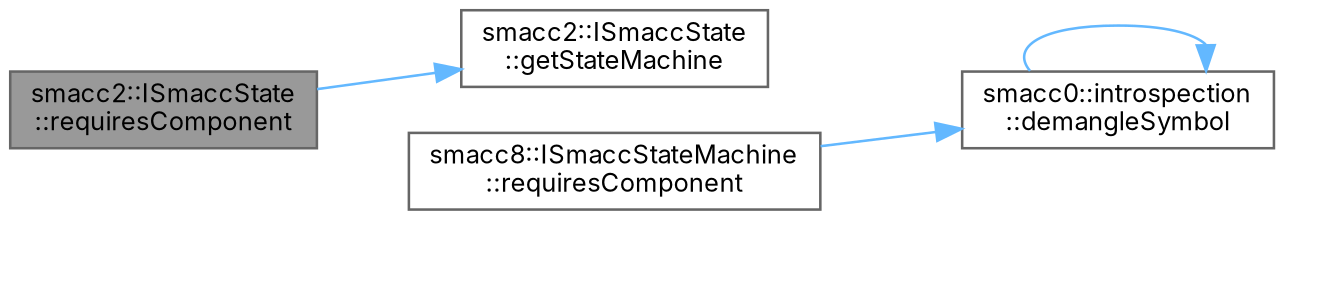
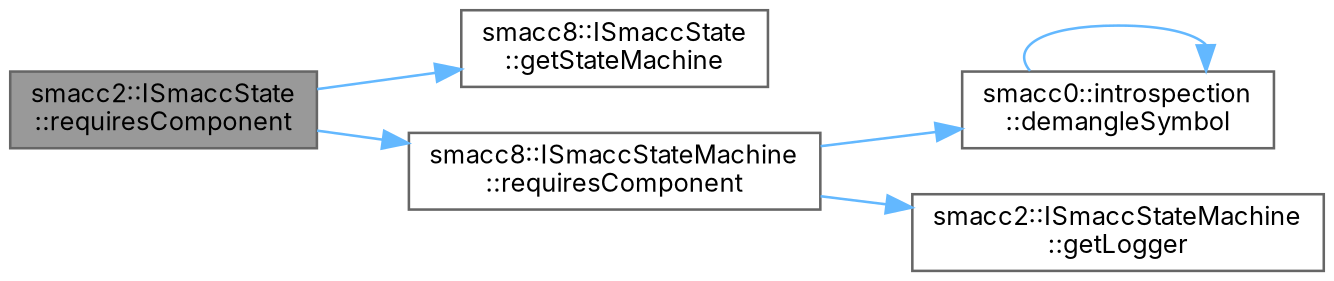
node "smacc2::ISmaccState ::getStateMachine": label "smacc2::ISmaccState ::getStateMachine" -> "smacc8::ISmaccState ::getStateMachine"
edge "smacc2::ISmaccState ::requiresComponent" -> "smacc8::ISmaccStateMachine ::requiresComponent": added
node "smacc2::ISmaccStateMachine ::getLogger": added
